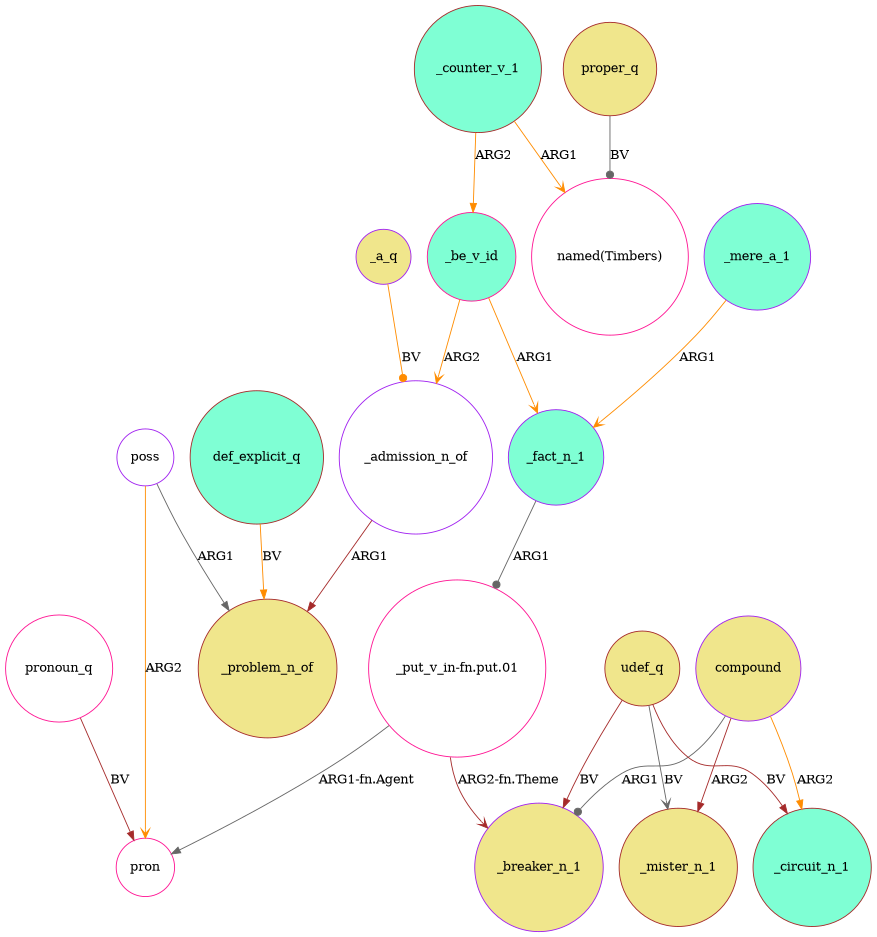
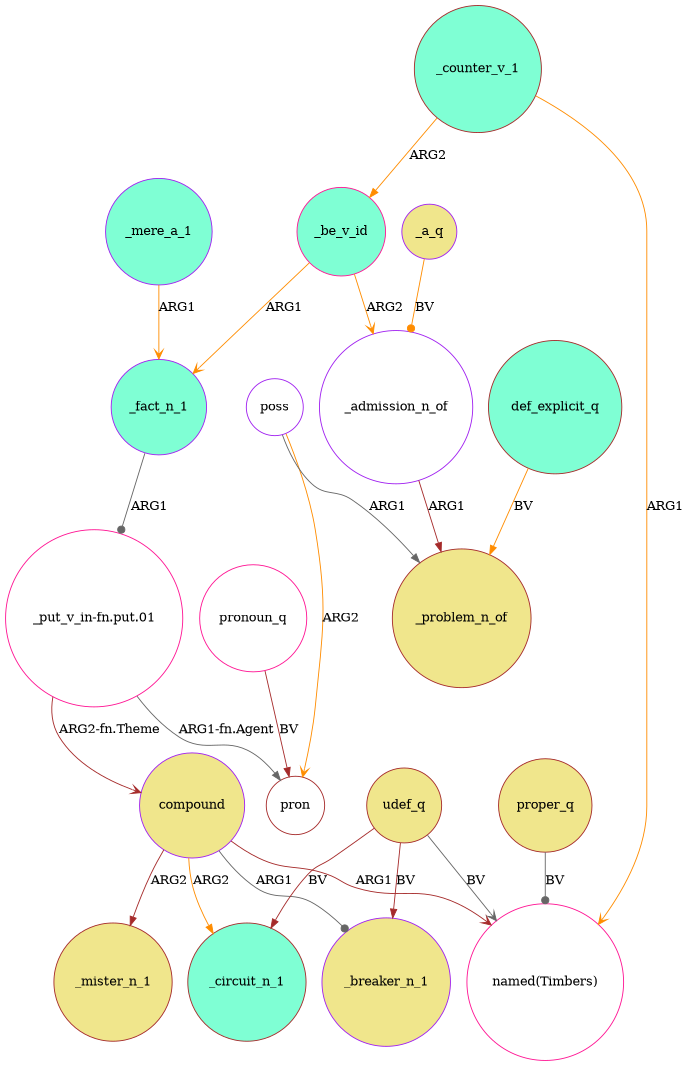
edge "udef_q" -> "_mister_n_1": now "udef_q" -> "named(Timbers)"
edge "_put_v_in-fn.put.01" -> "_breaker_n_1": now "_put_v_in-fn.put.01" -> "compound"
node "pron": color deeppink -> brown
edge "compound" -> "named(Timbers)": added, label "ARG1"
